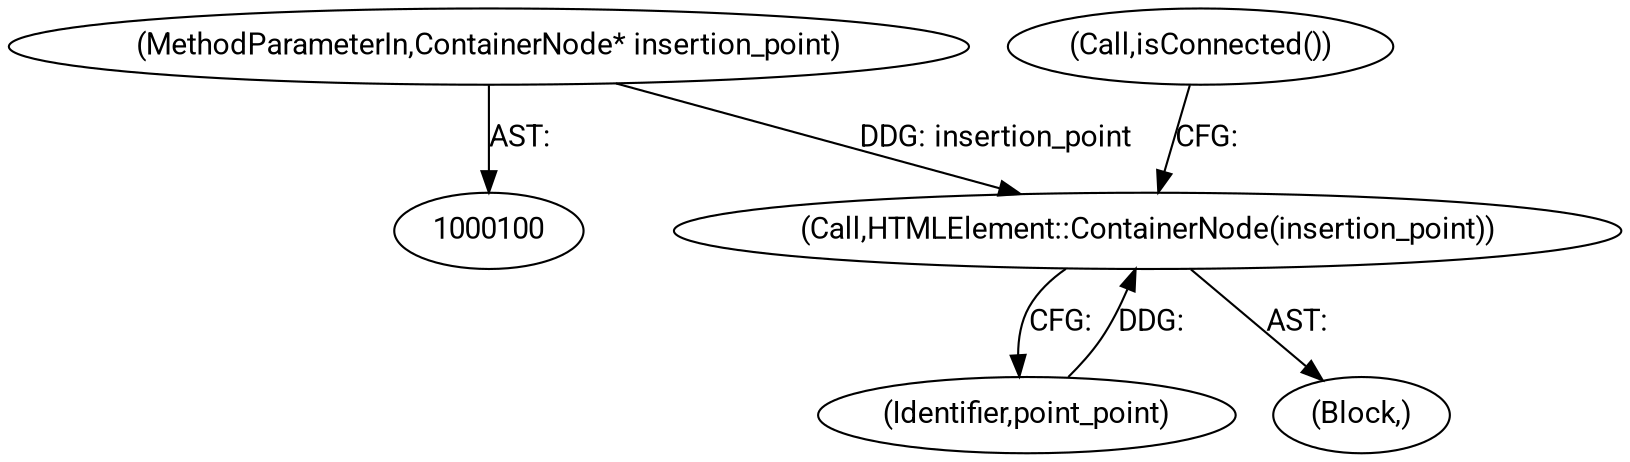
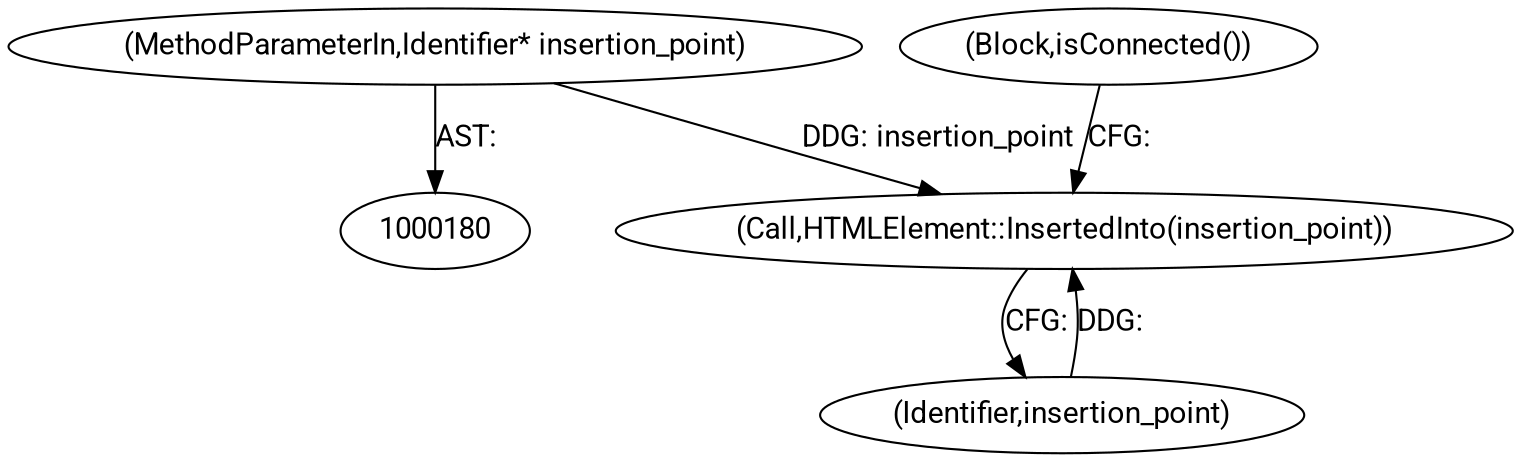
node "(MethodParameterIn,ContainerNode* insertion_point)": label "(MethodParameterIn,ContainerNode* insertion_point)" -> "(MethodParameterIn,Identifier* insertion_point)"
node "(Call,isConnected())": label "(Call,isConnected())" -> "(Block,isConnected())"
node "1000100": label "1000100" -> "1000180"
node "(Call,HTMLElement::ContainerNode(insertion_point))": label "(Call,HTMLElement::ContainerNode(insertion_point))" -> "(Call,HTMLElement::InsertedInto(insertion_point))"
node "(Identifier,point_point)": label "(Identifier,point_point)" -> "(Identifier,insertion_point)"
node "(Block,)": removed
